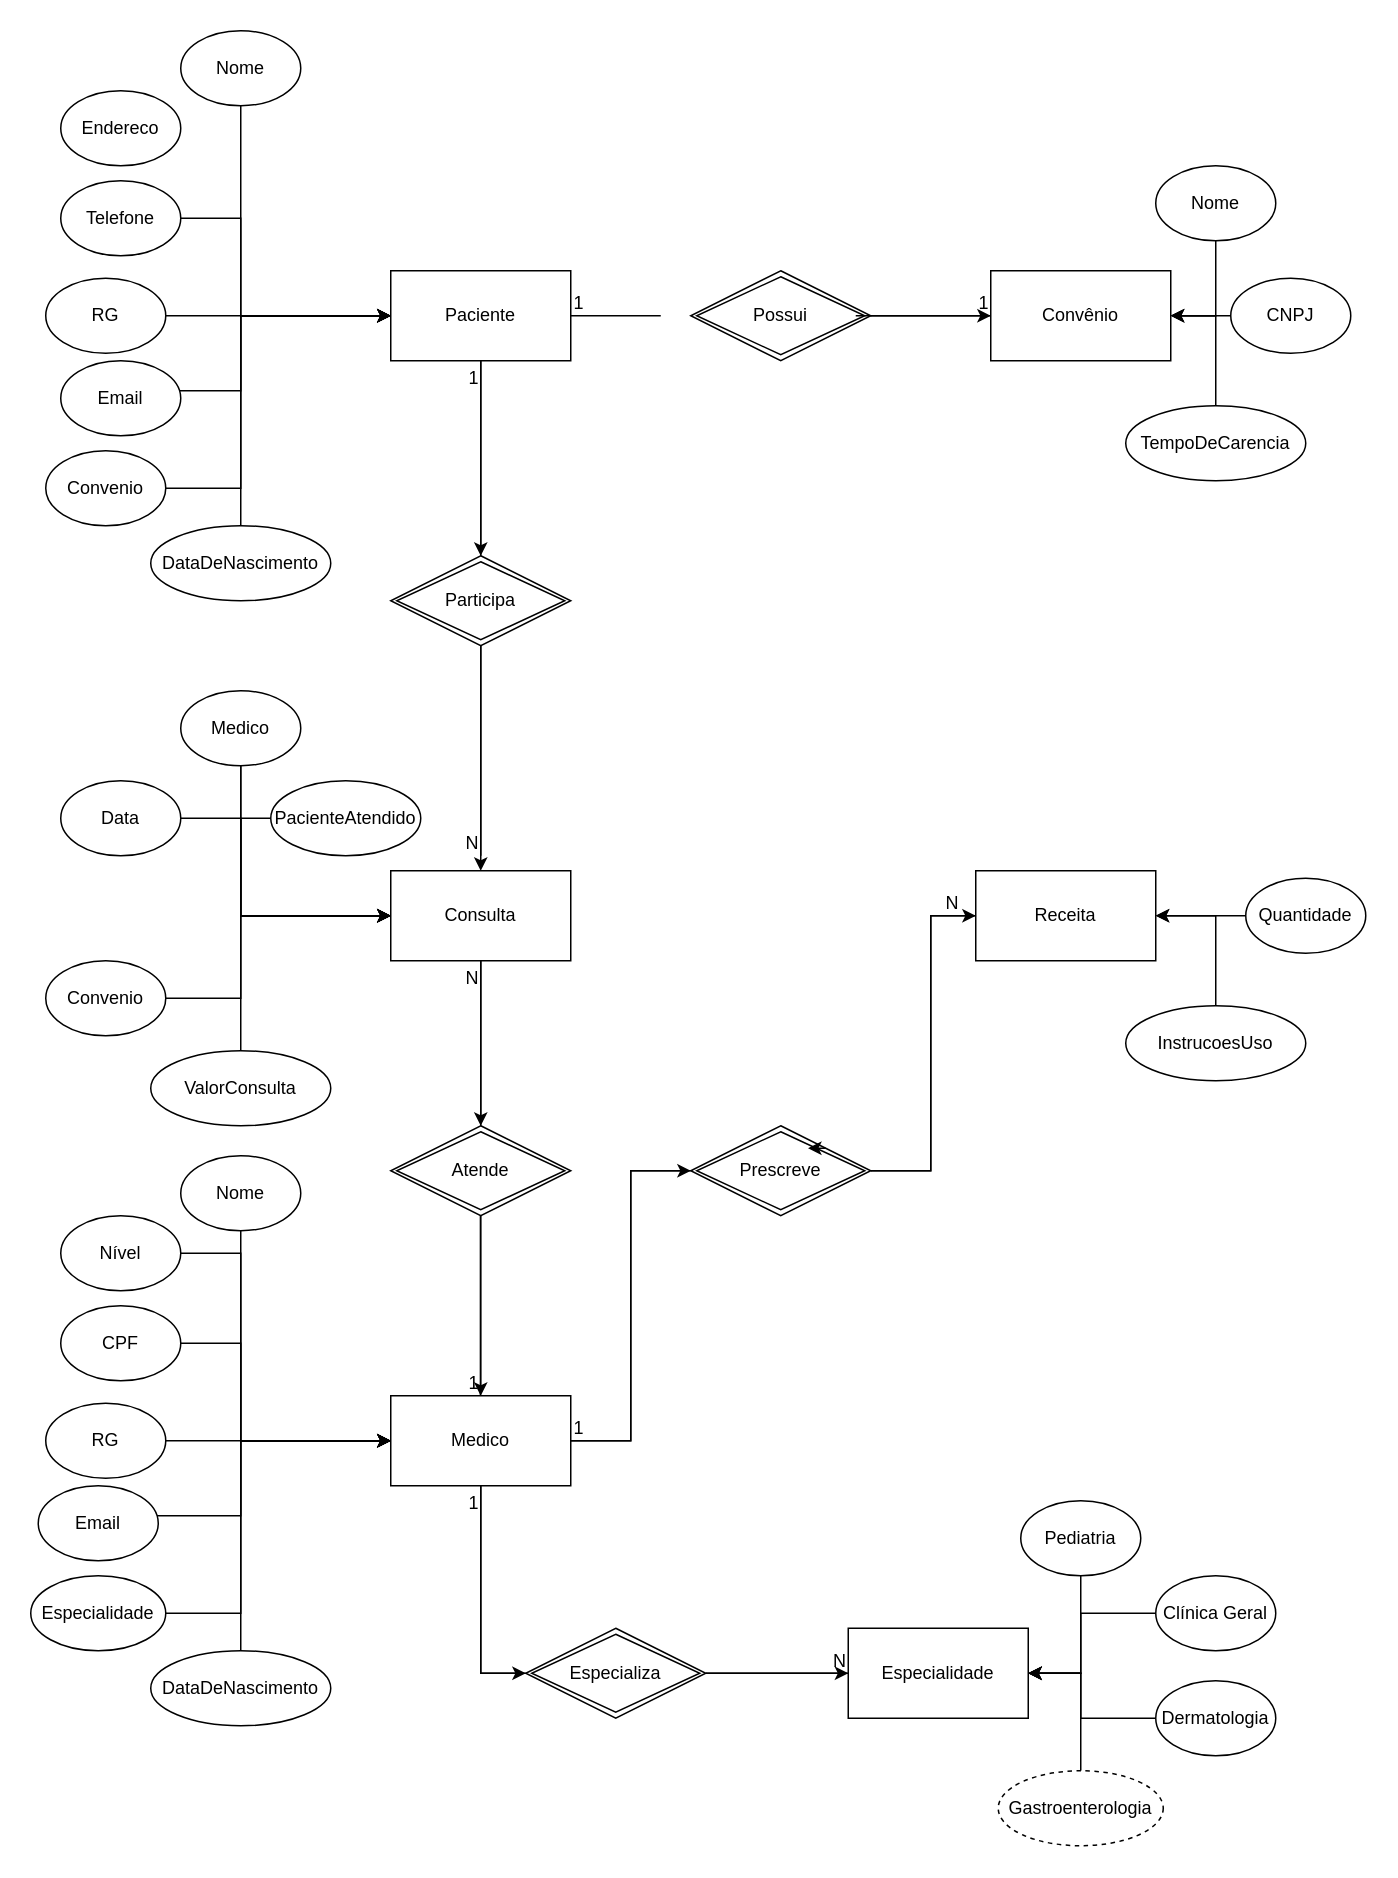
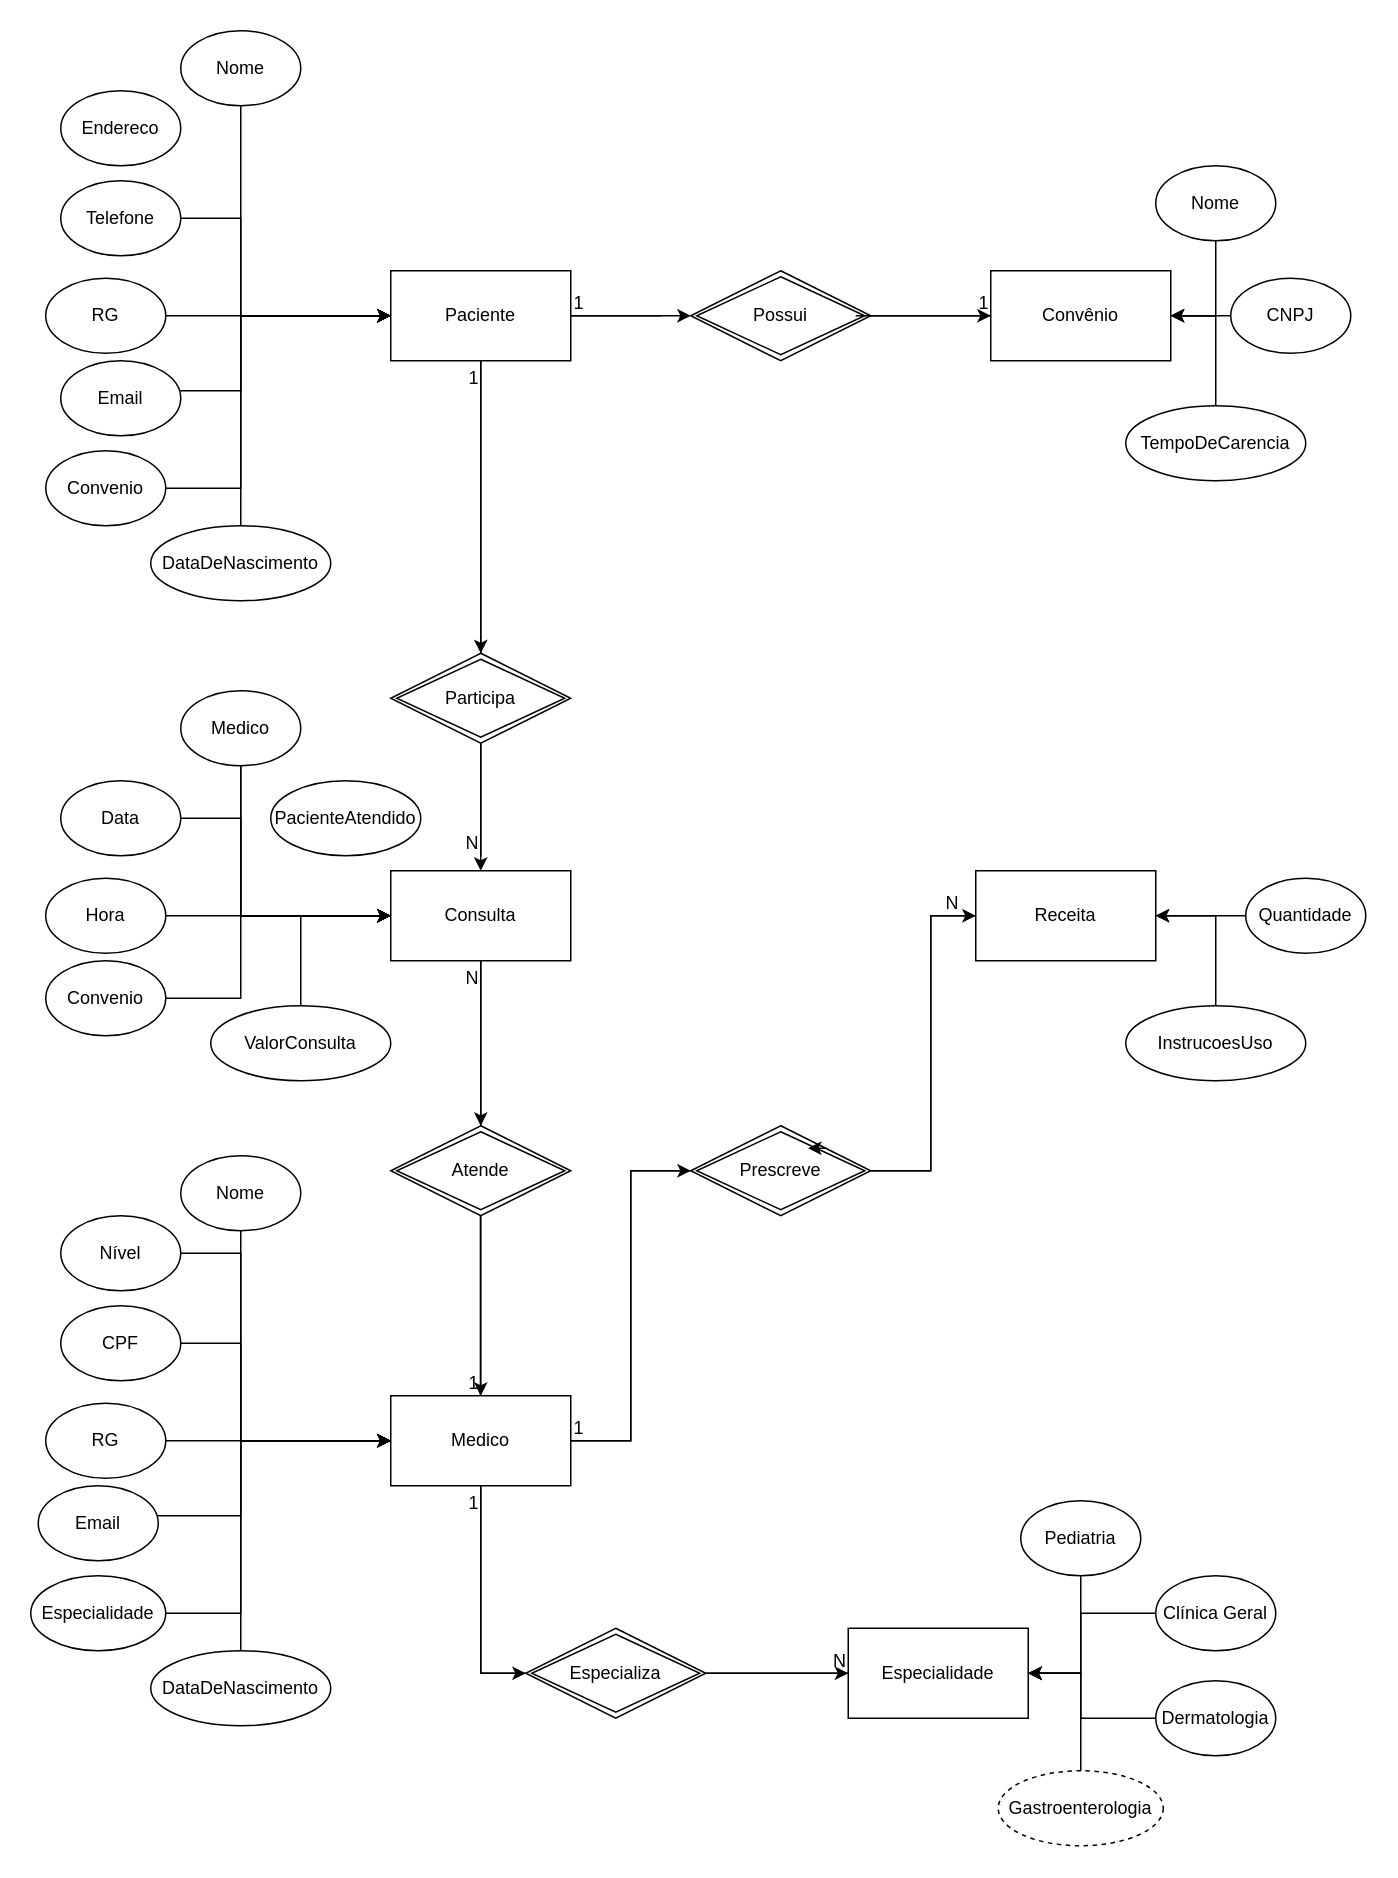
edge "Paciente" -> "Possui": added
node "Participa": moved (481, 601) -> (481, 698)
edge "PacienteAtendido" -> "Consulta": removed
node "Hora": added
edge "Hora" -> "Consulta": added
node "ValorConsulta": moved (241, 1088) -> (301, 1043)
